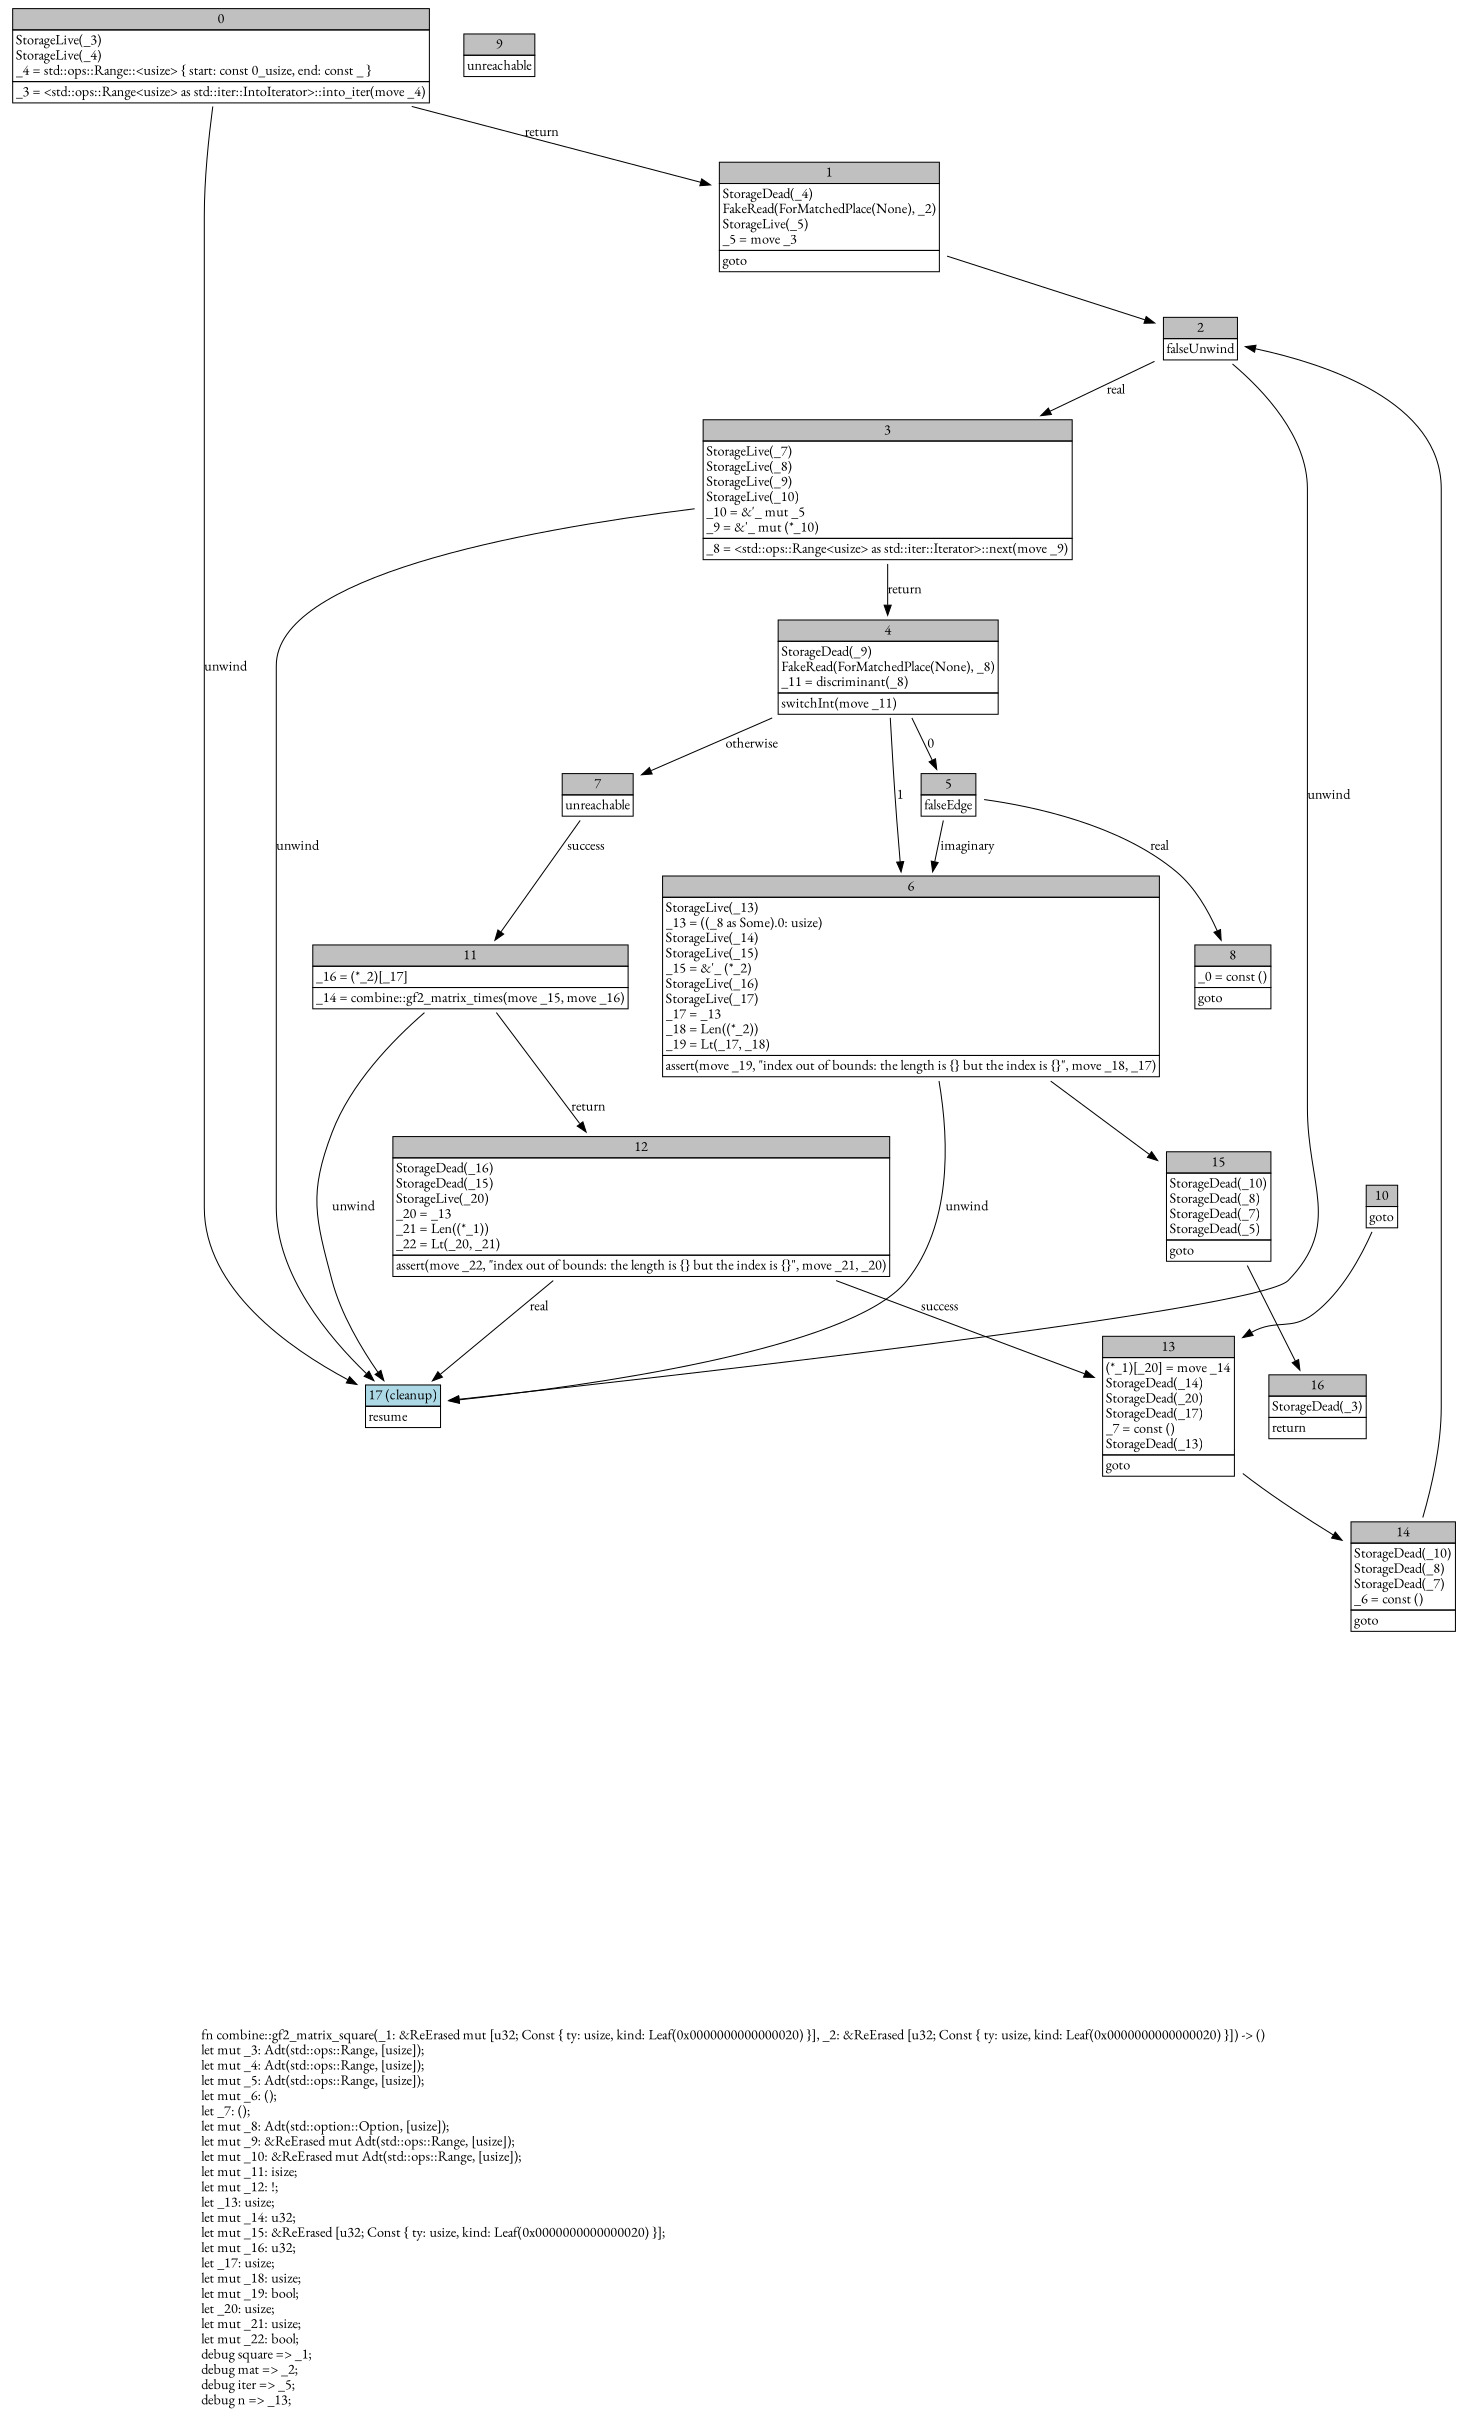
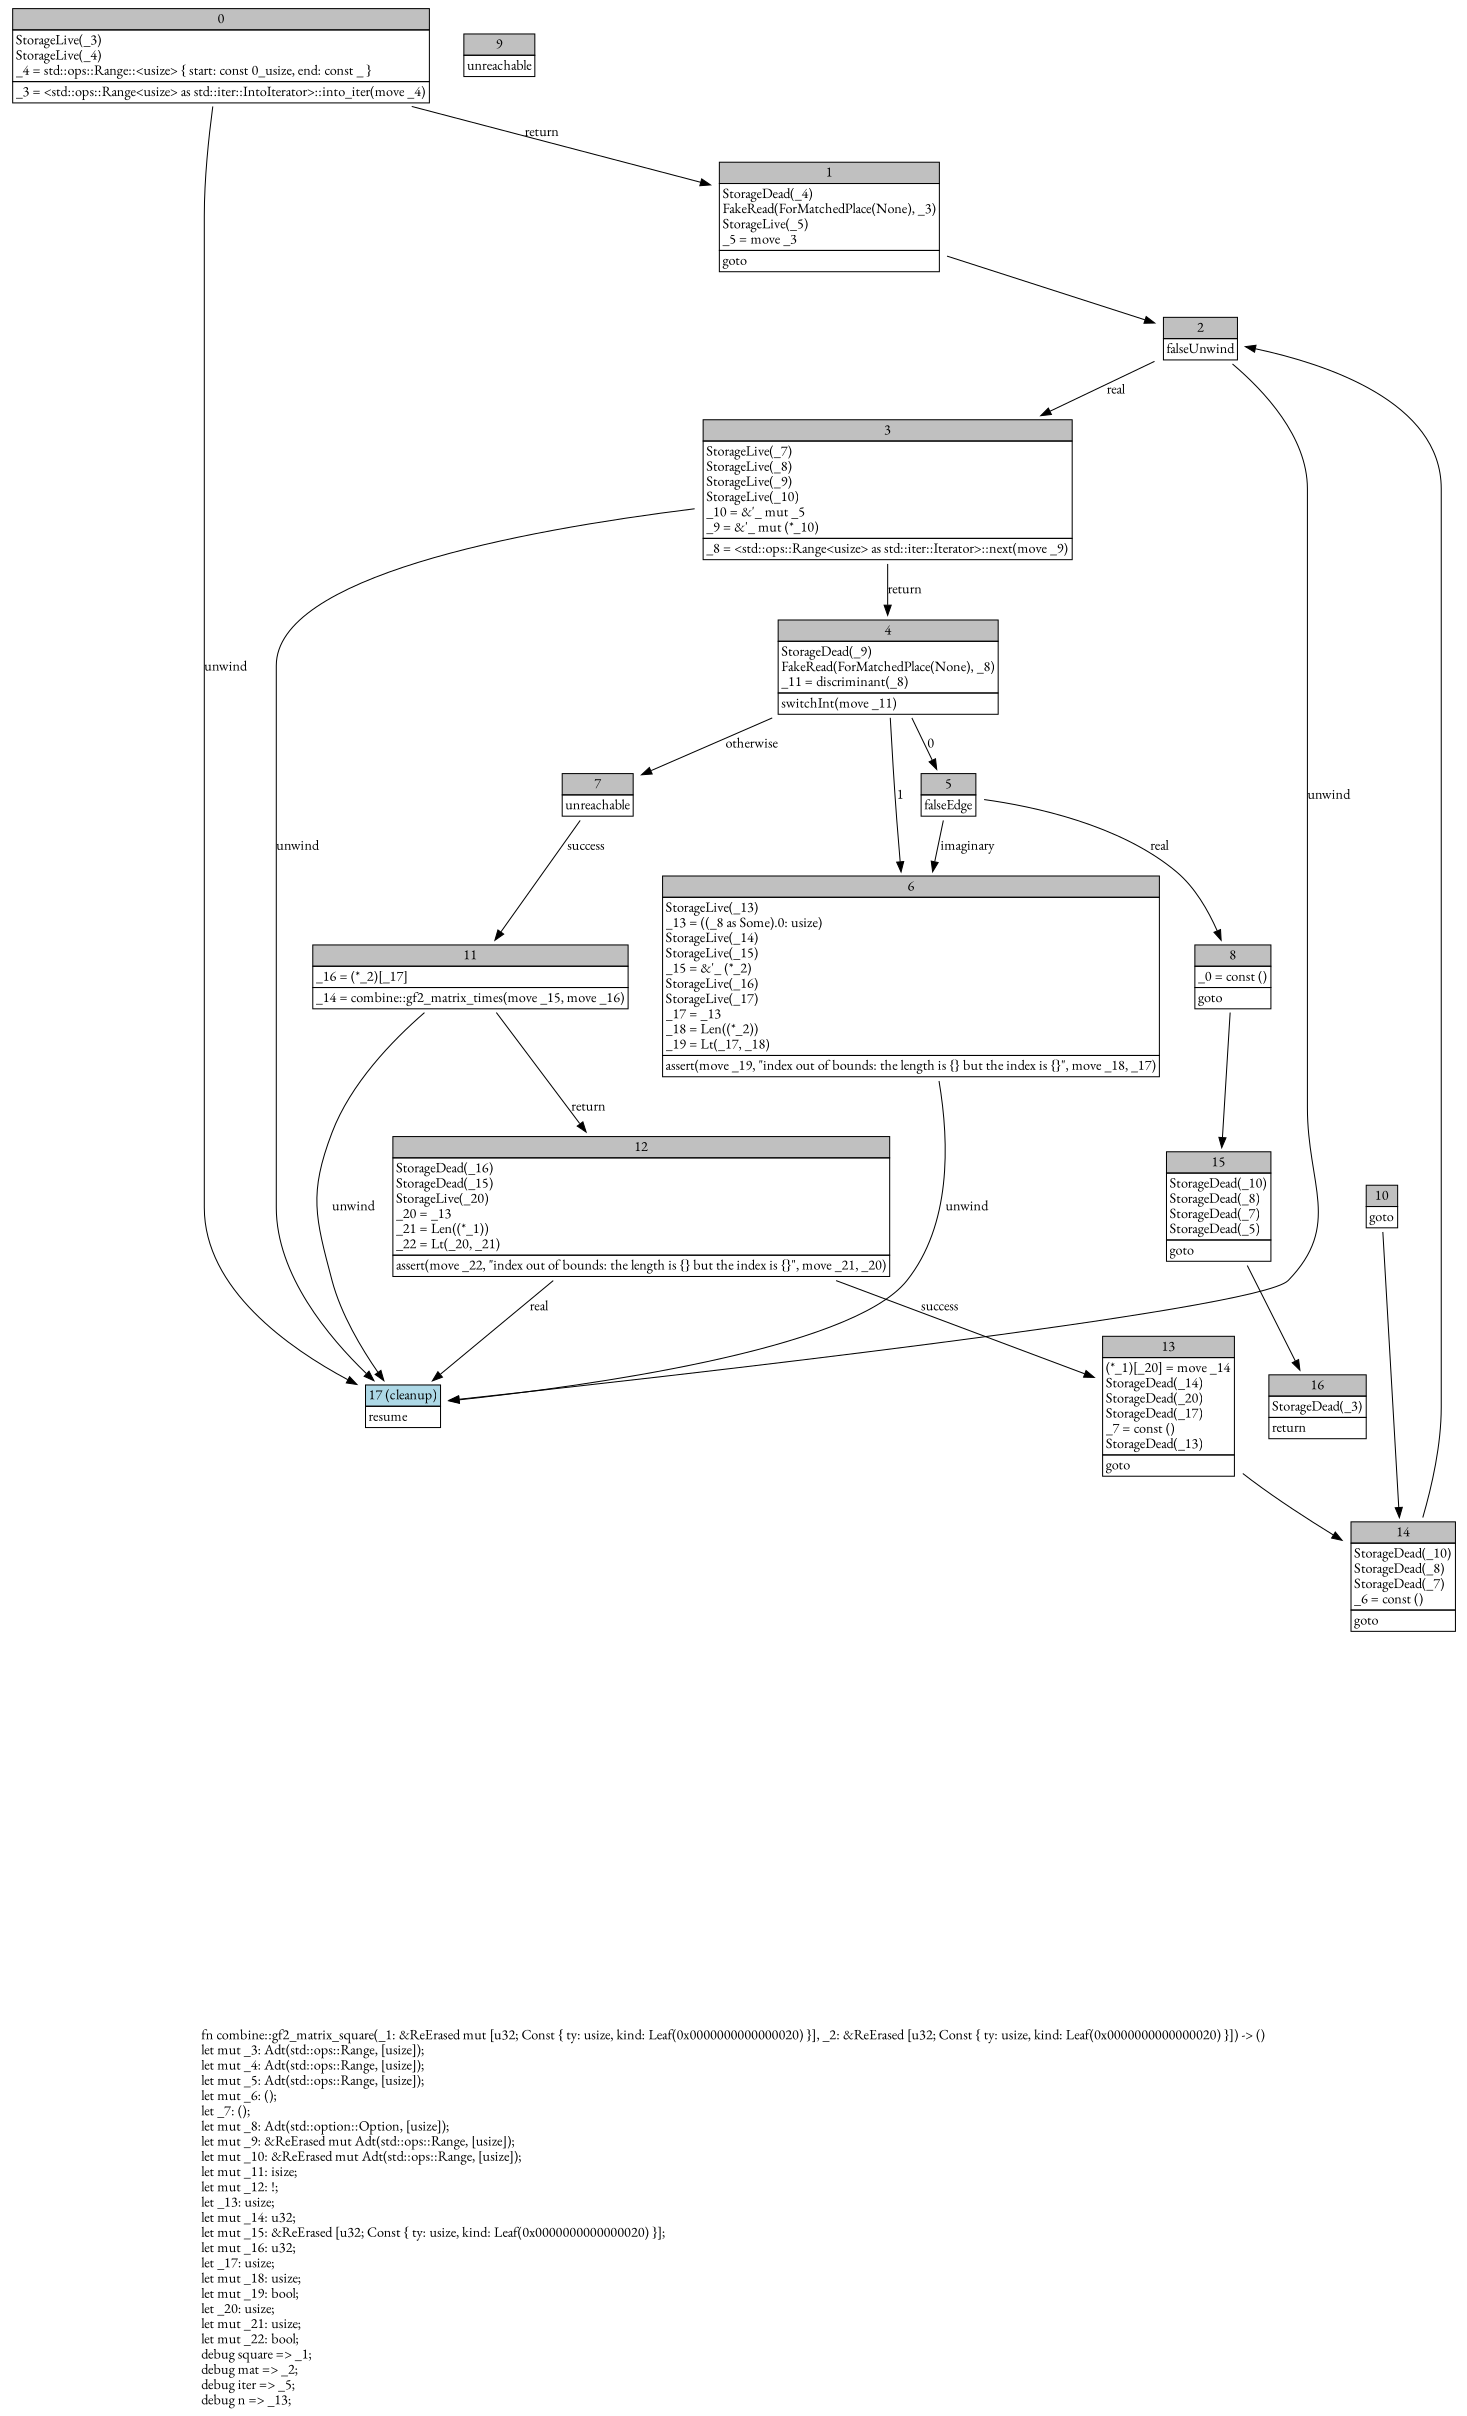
node "1": text "FakeRead(ForMatchedPlace(None), _2)" -> "FakeRead(ForMatchedPlace(None), _3)"
edge "6" -> "15": now "8" -> "15"
edge "10" -> "13": now "10" -> "14"
